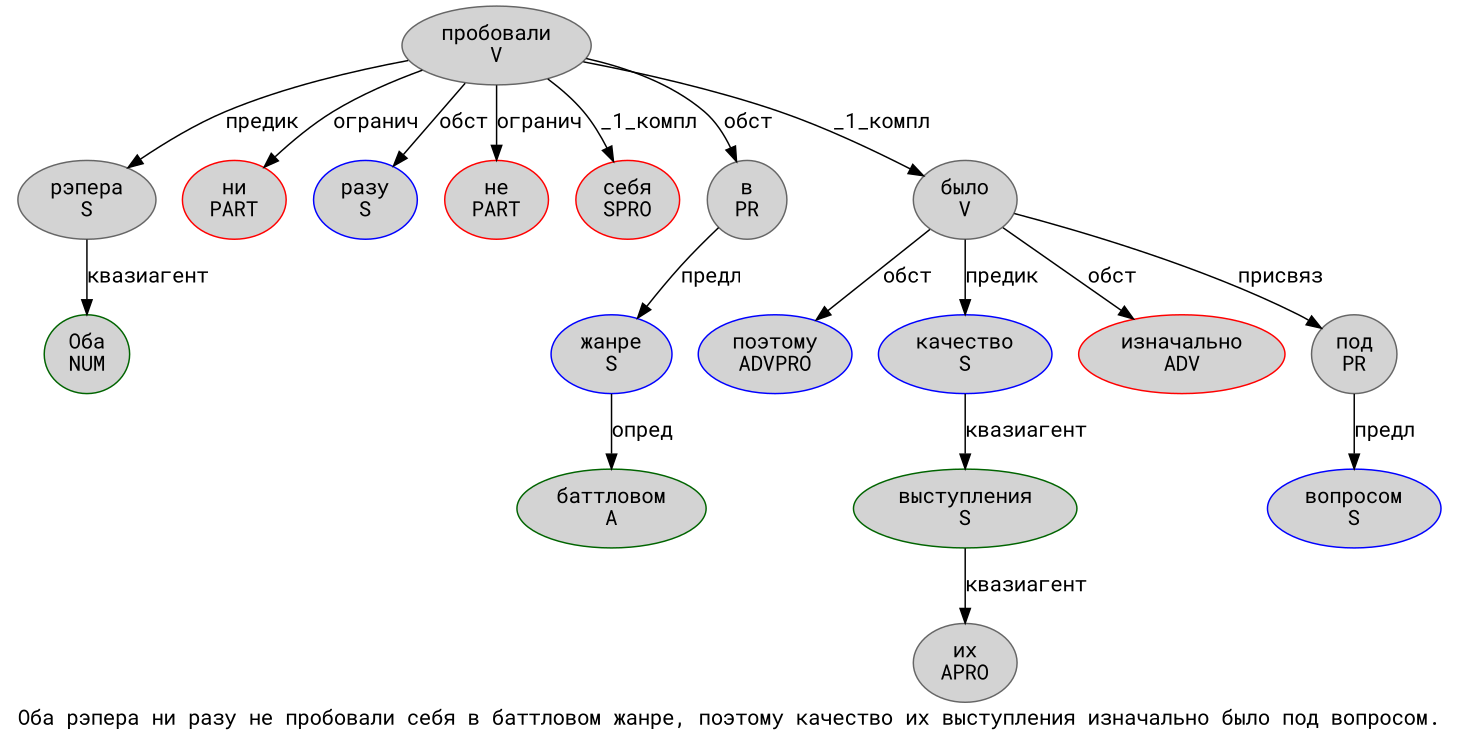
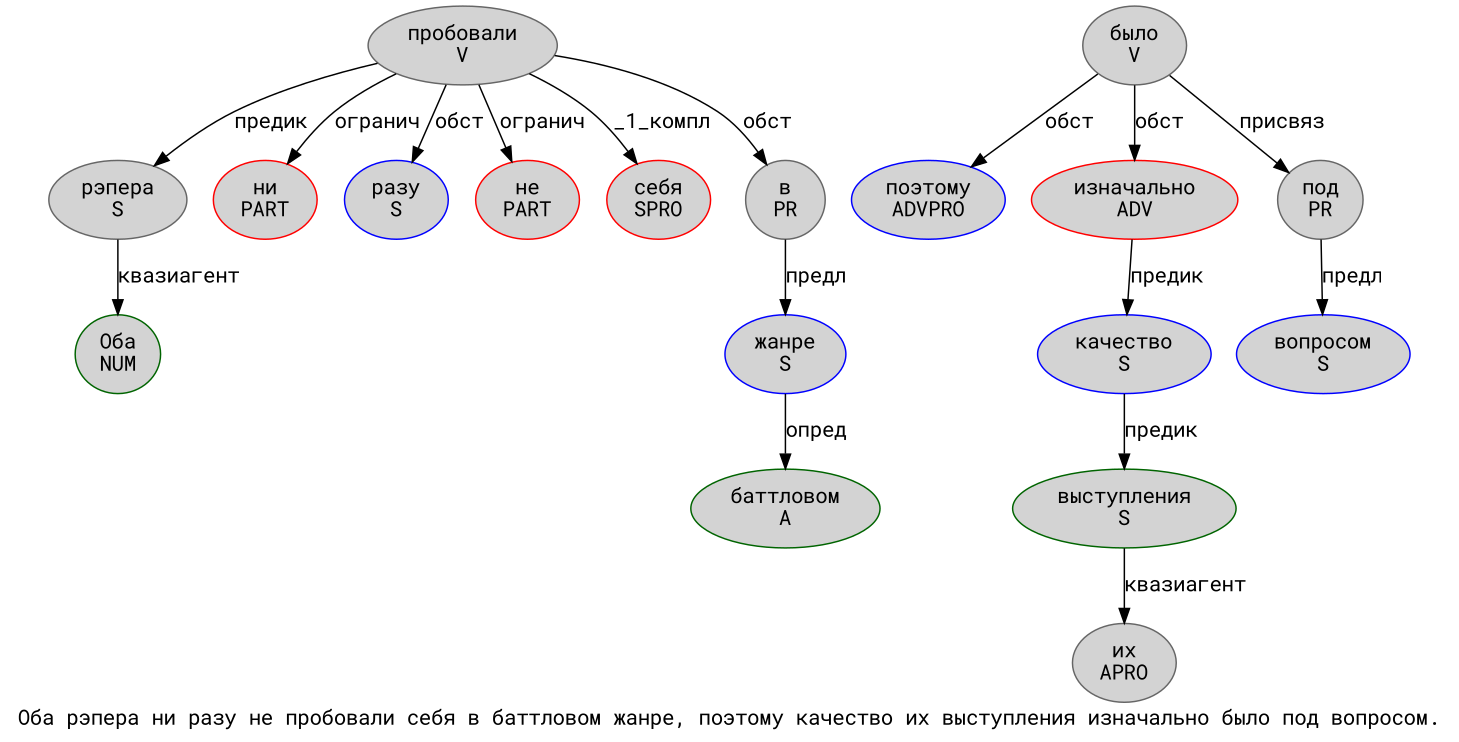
edge "пробовали V" -> "было V": removed, label "_1_компл"
edge "было V" -> "качество S": now "изначально ADV" -> "качество S"
edge "качество S" -> "выступления S": label "квазиагент" -> "предик"
